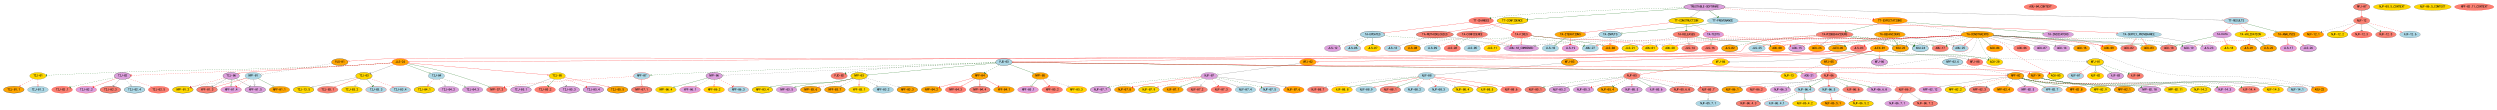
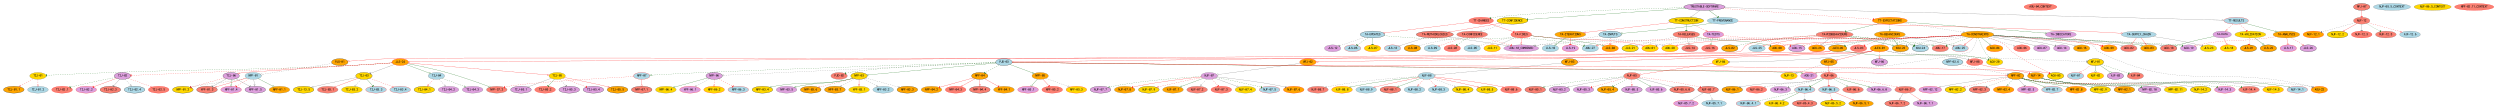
node "NJF-05.5_CONTEXT": fillcolor gold -> lightblue
node "TA-SUPPLY_PROVENANCE": label "TA-SUPPLY_PROVENANCE" -> "TA-SUPPLY_CHAIN"
node "JLS-23": fillcolor plum -> gold
node "NJF-07.4": fillcolor lightblue -> gold
node "NJF-05.7.2": added
